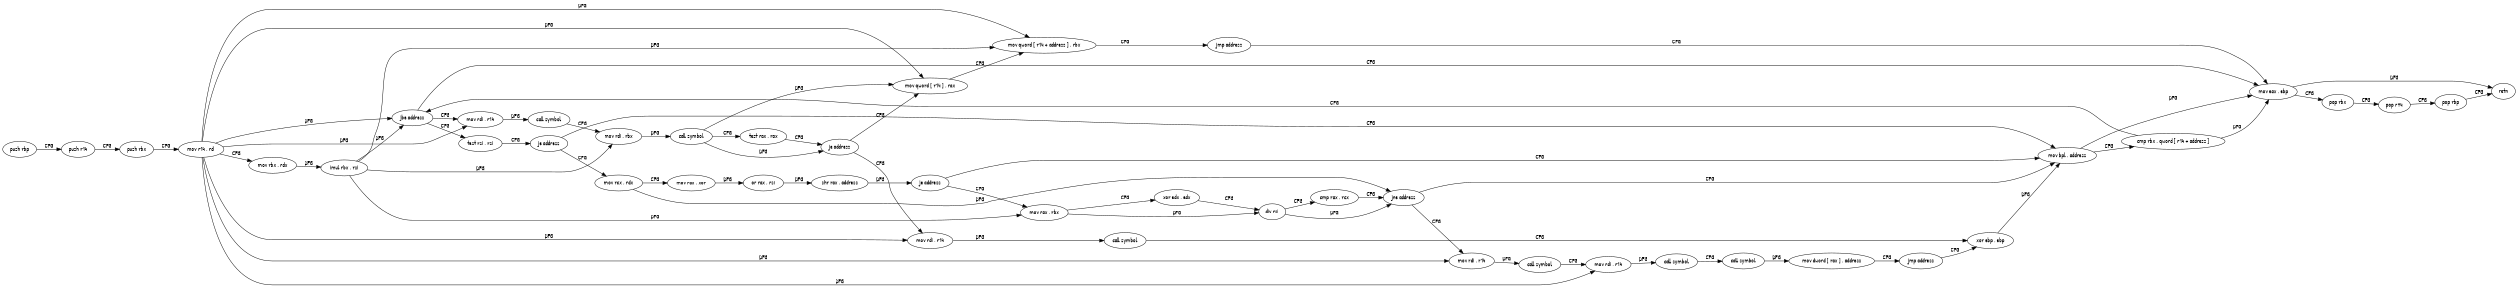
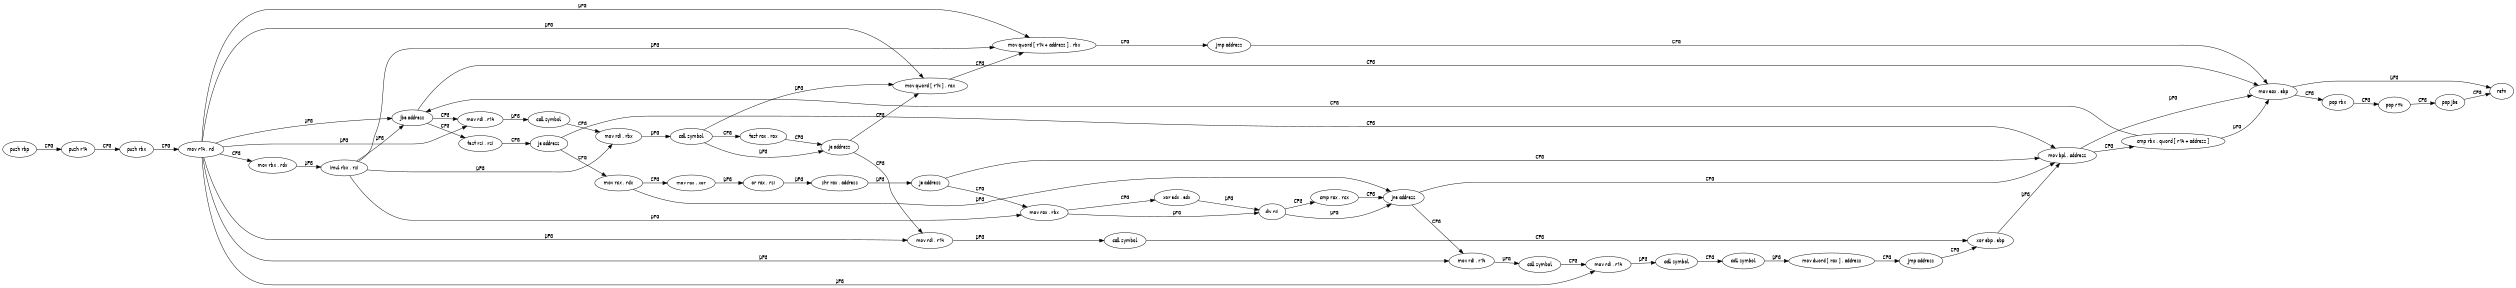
node "pop rbp": label "pop rbp" -> "pop jbe"
edge "xor edx , edx" -> "div rsi": label "CFG" -> "DFG"
